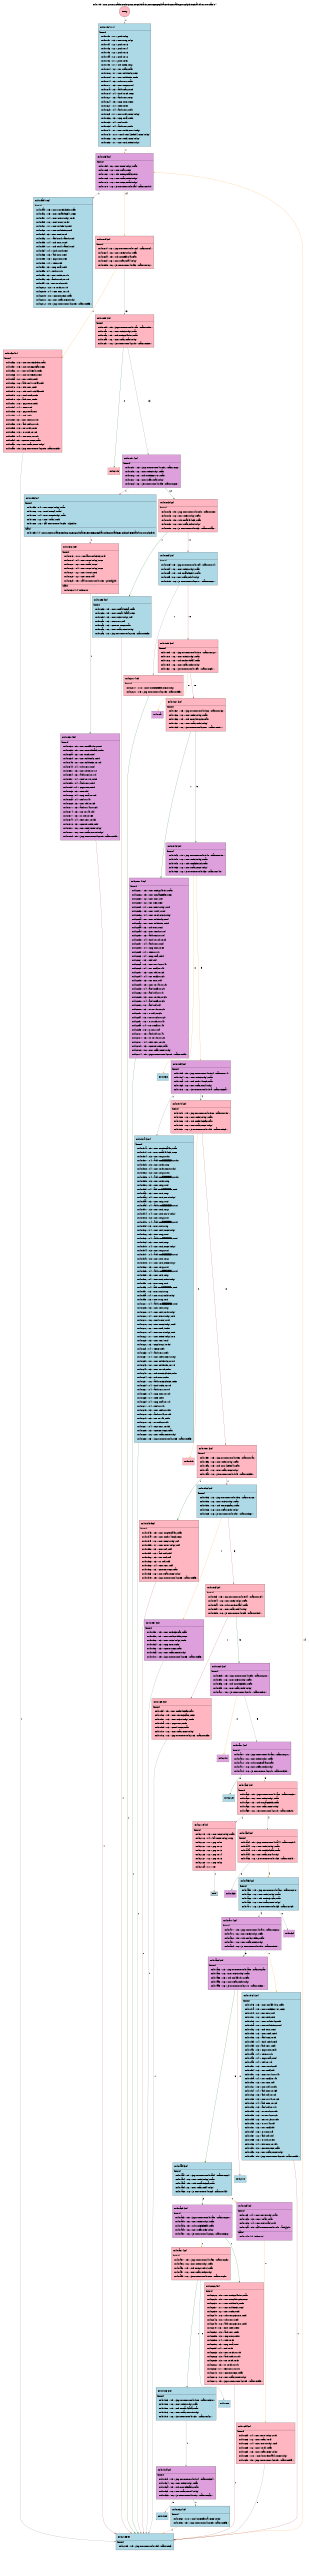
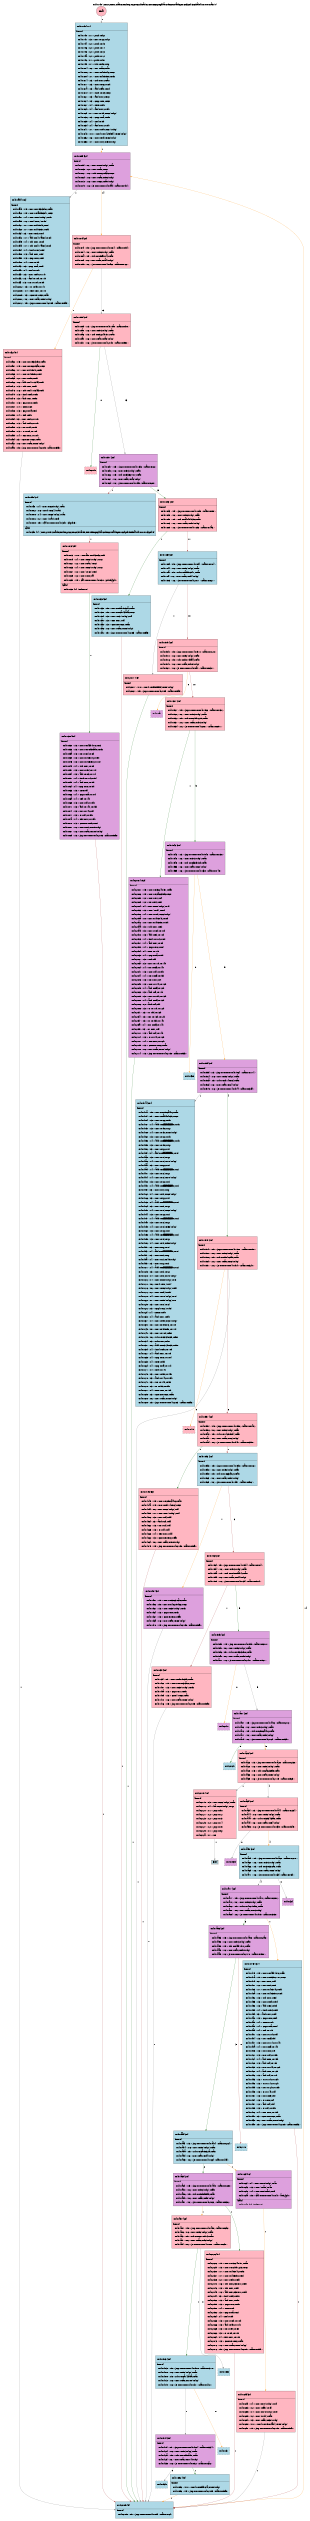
node "Entry": label "Entry" -> "Final"
edge "0x401b7a [281]" -> "0x4021e5 [5]": now "0x40197b [28]" -> "0x4021e5 [5]"
node "0x401cb1": added
